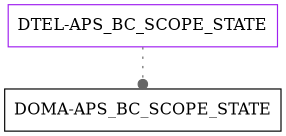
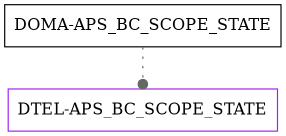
edge "DTEL-APS_BC_SCOPE_STATE" -> "DOMA-APS_BC_SCOPE_STATE": reversed
